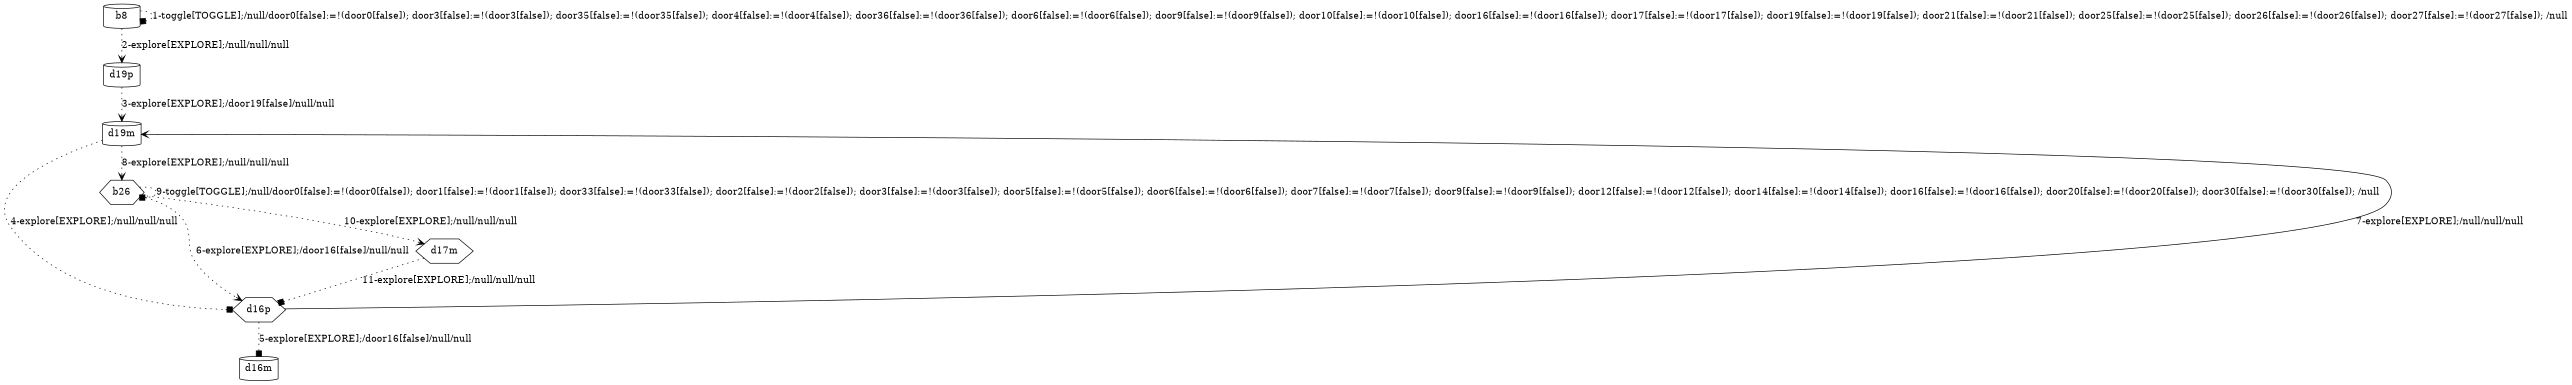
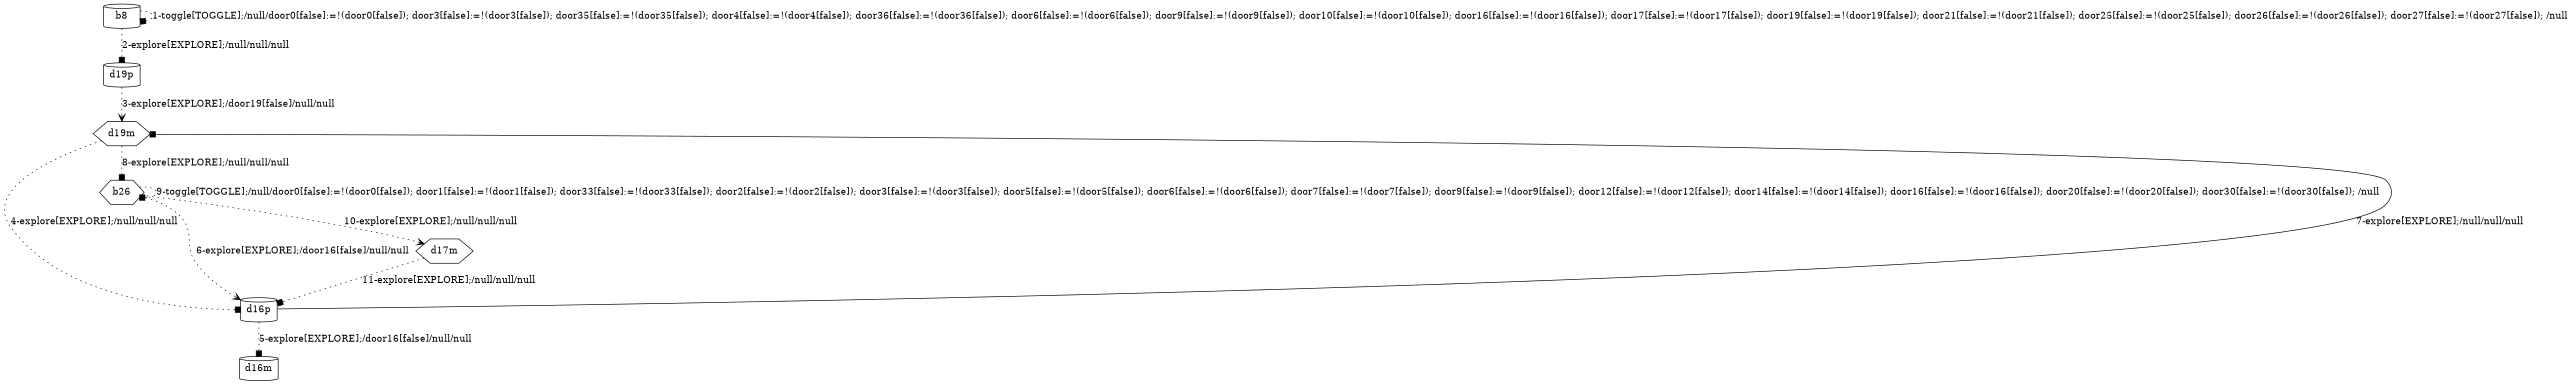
edge "b8" -> "d19p": arrowhead vee -> box
node "d19m": shape cylinder -> hexagon
edge "d19m" -> "b26": arrowhead vee -> box
edge "d16p" -> "d19m": arrowhead vee -> box
node "d16p": shape hexagon -> cylinder
